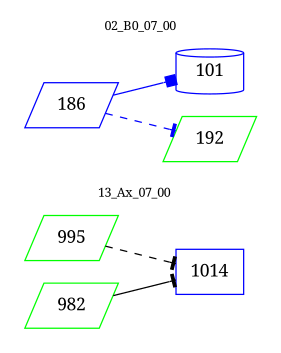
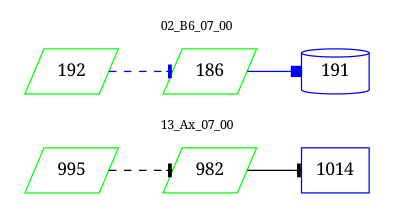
cluster "02_B0_07_00": label "02_B0_07_00" -> "02_B6_07_00"
node "101": label "101" -> "191"
node "186": color blue -> green
edge "186" -> "192": reversed
edge "995" -> "1014": now "995" -> "982"
